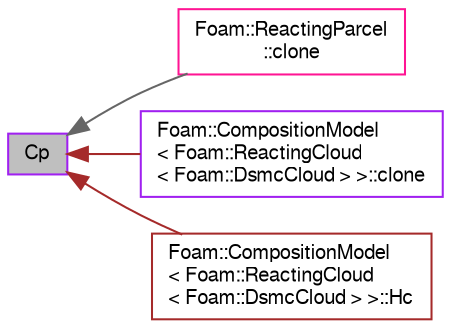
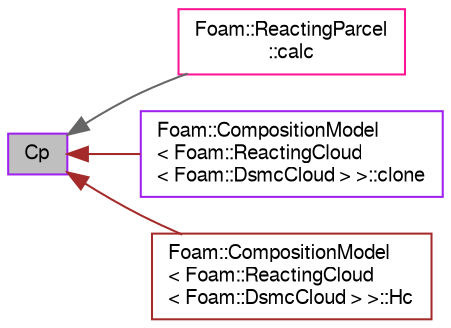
node "Foam::ReactingParcel ::clone": label "Foam::ReactingParcel ::clone" -> "Foam::ReactingParcel ::calc"
